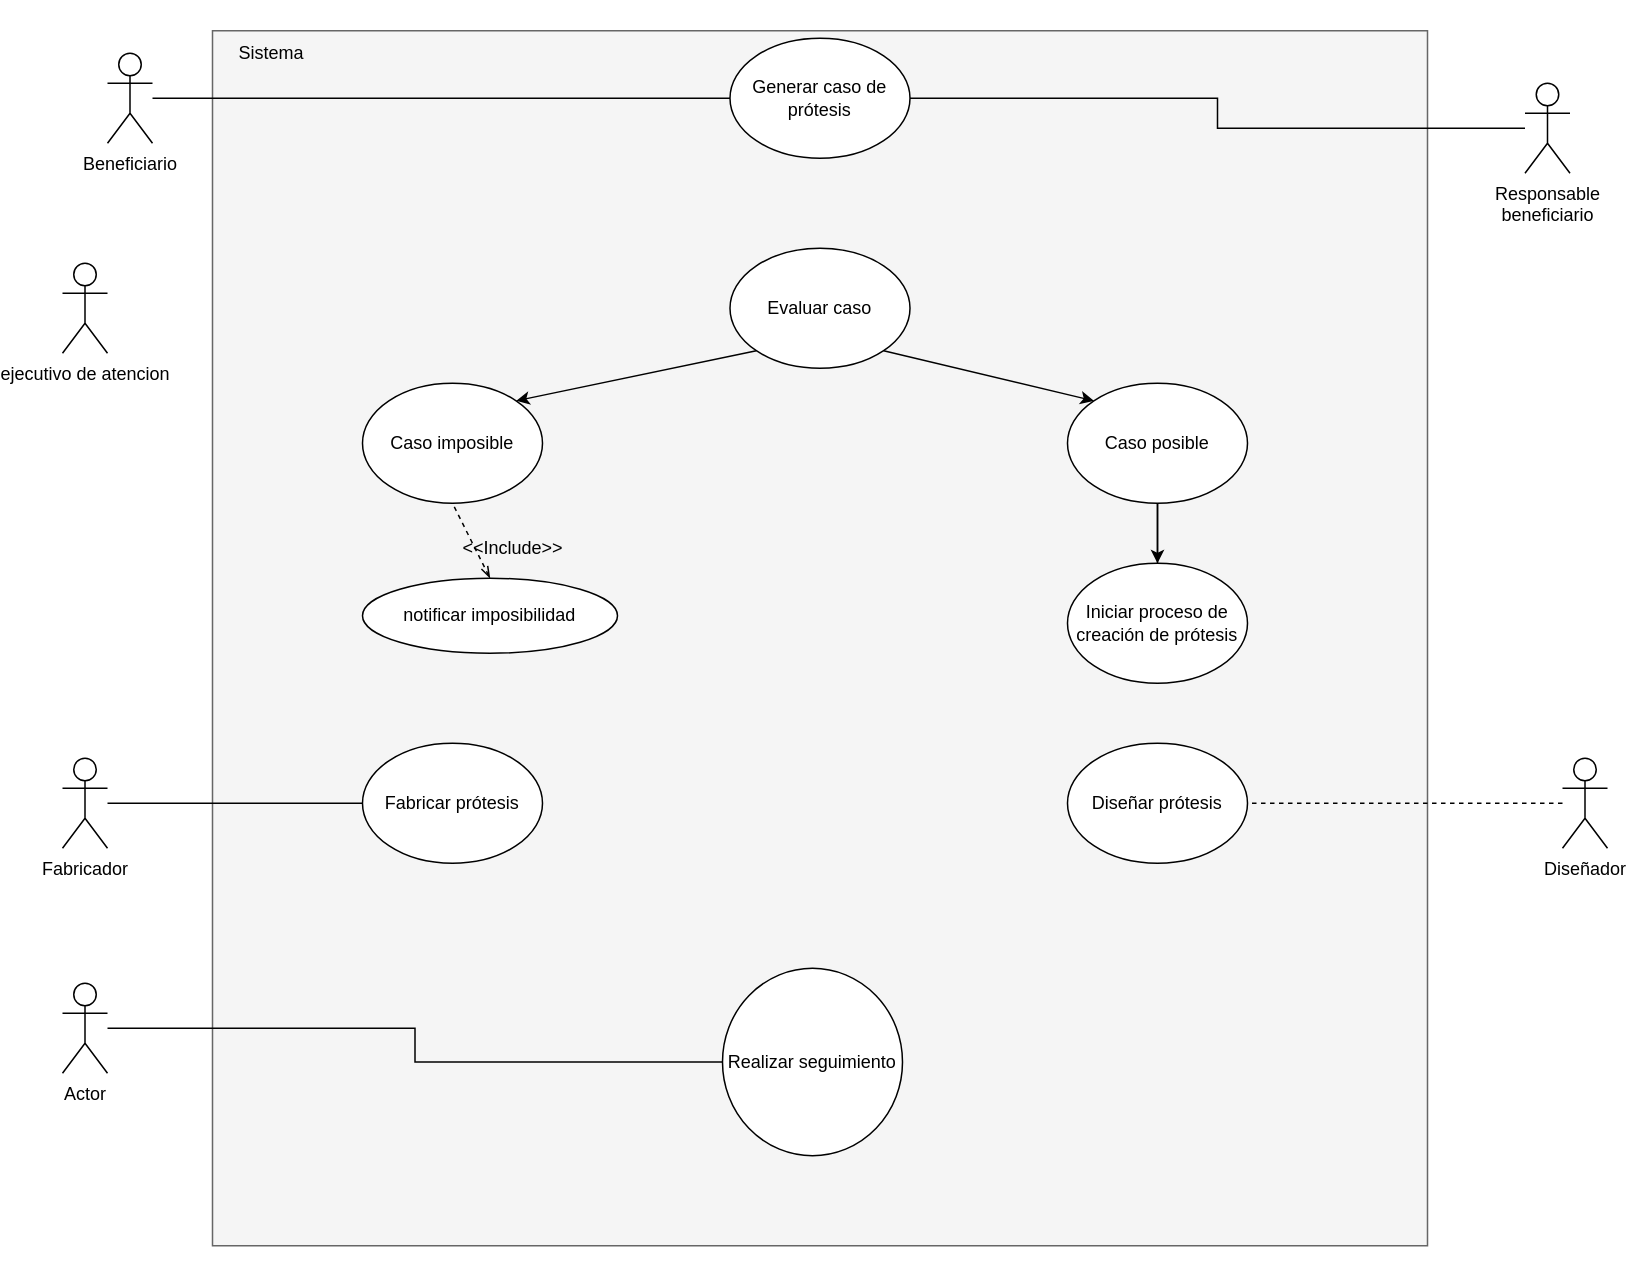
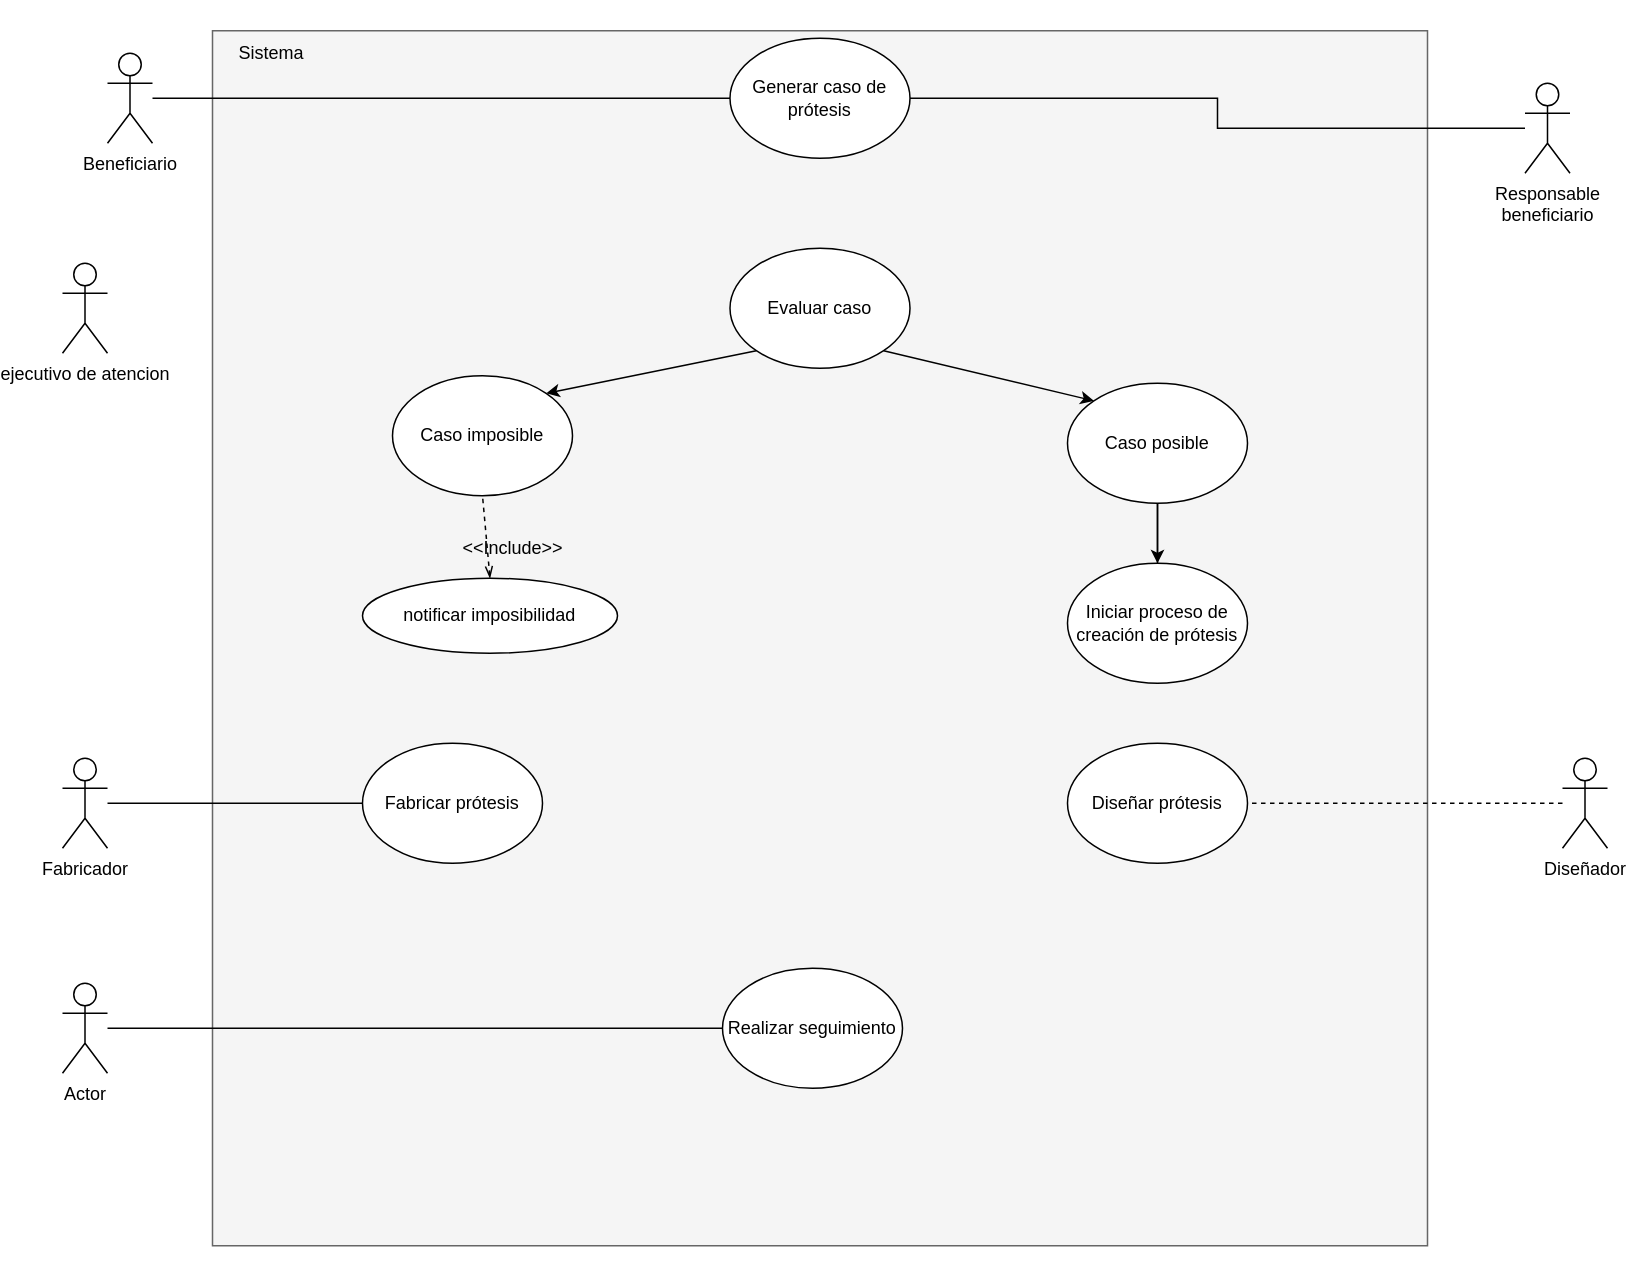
node "Caso imposible": moved (452, 443) -> (482, 436)
node "Realizar seguimiento": size 180x188 -> 180x120
